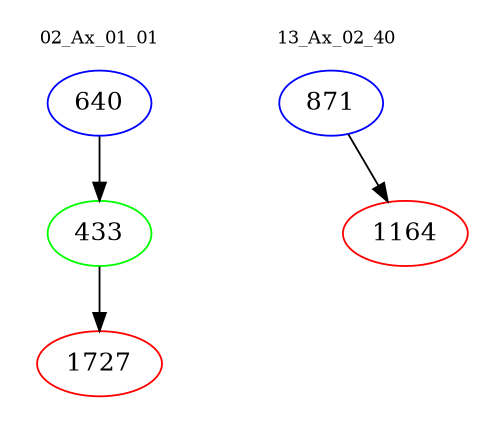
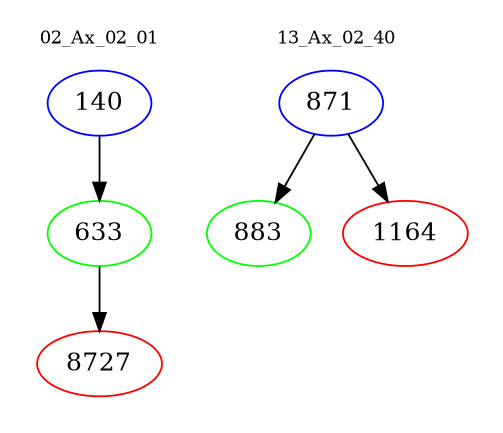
cluster "02_Ax_01_01": label "02_Ax_01_01" -> "02_Ax_02_01"
node "640": label "640" -> "140"
node "433": label "433" -> "633"
node "883": added
node "1727": label "1727" -> "8727"
